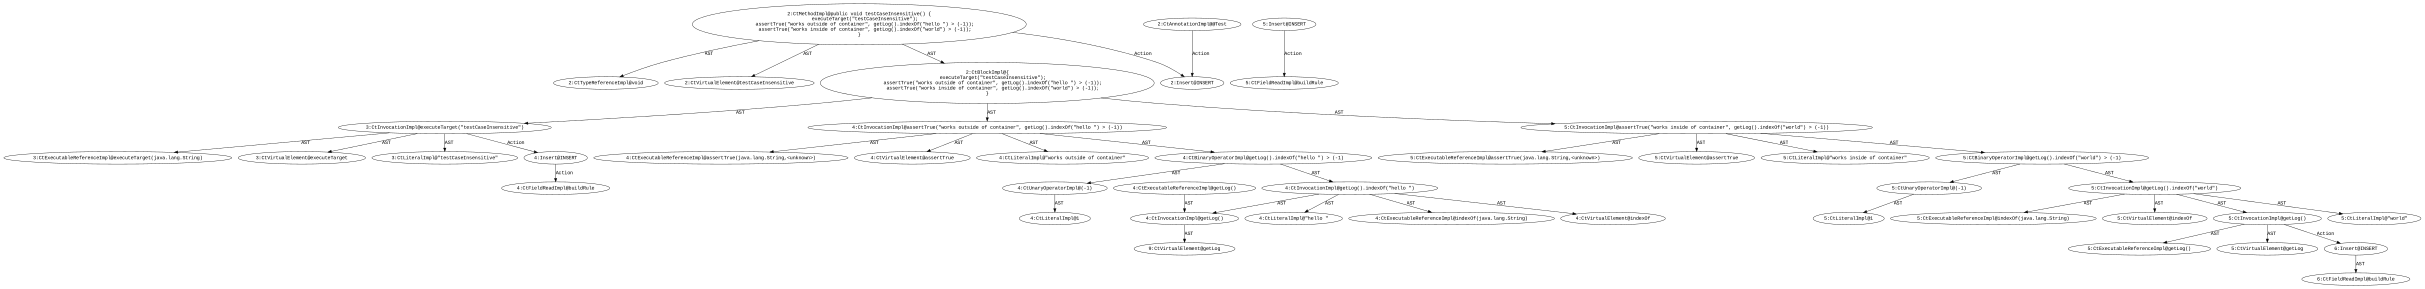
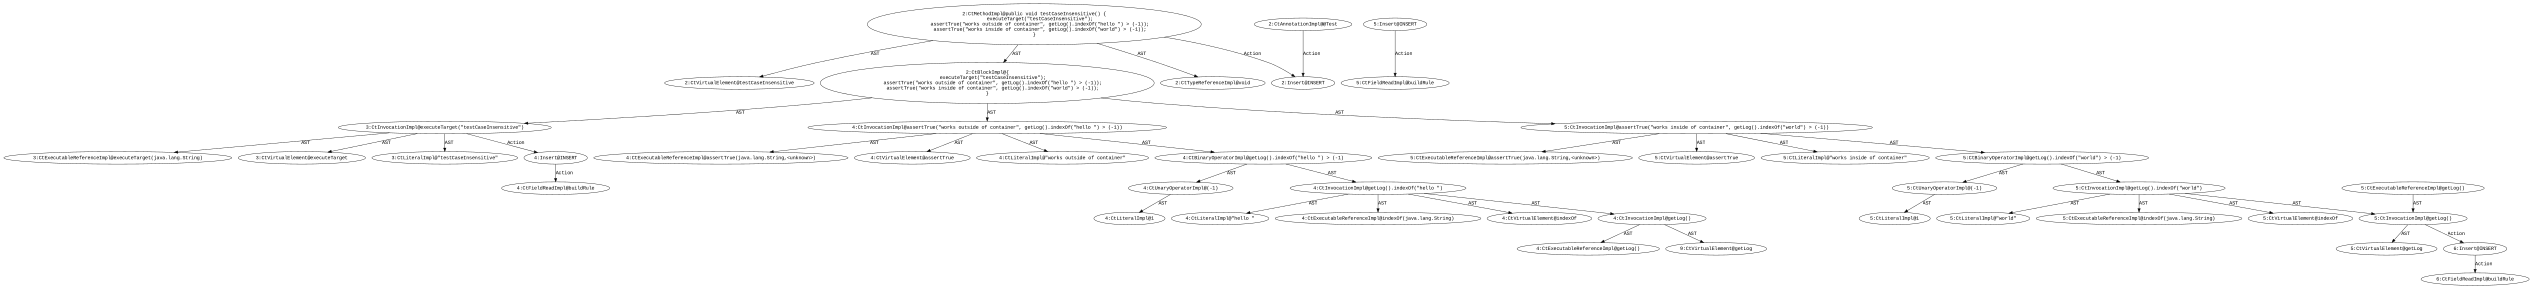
edge "4:CtExecutableReferenceImpl@getLog()" -> "4:CtInvocationImpl@getLog()": reversed
edge "5:CtInvocationImpl@getLog()" -> "5:CtExecutableReferenceImpl@getLog()": reversed
edge "6:Insert@INSERT" -> "6:CtFieldReadImpl@buildRule": label "AST" -> "Action"
